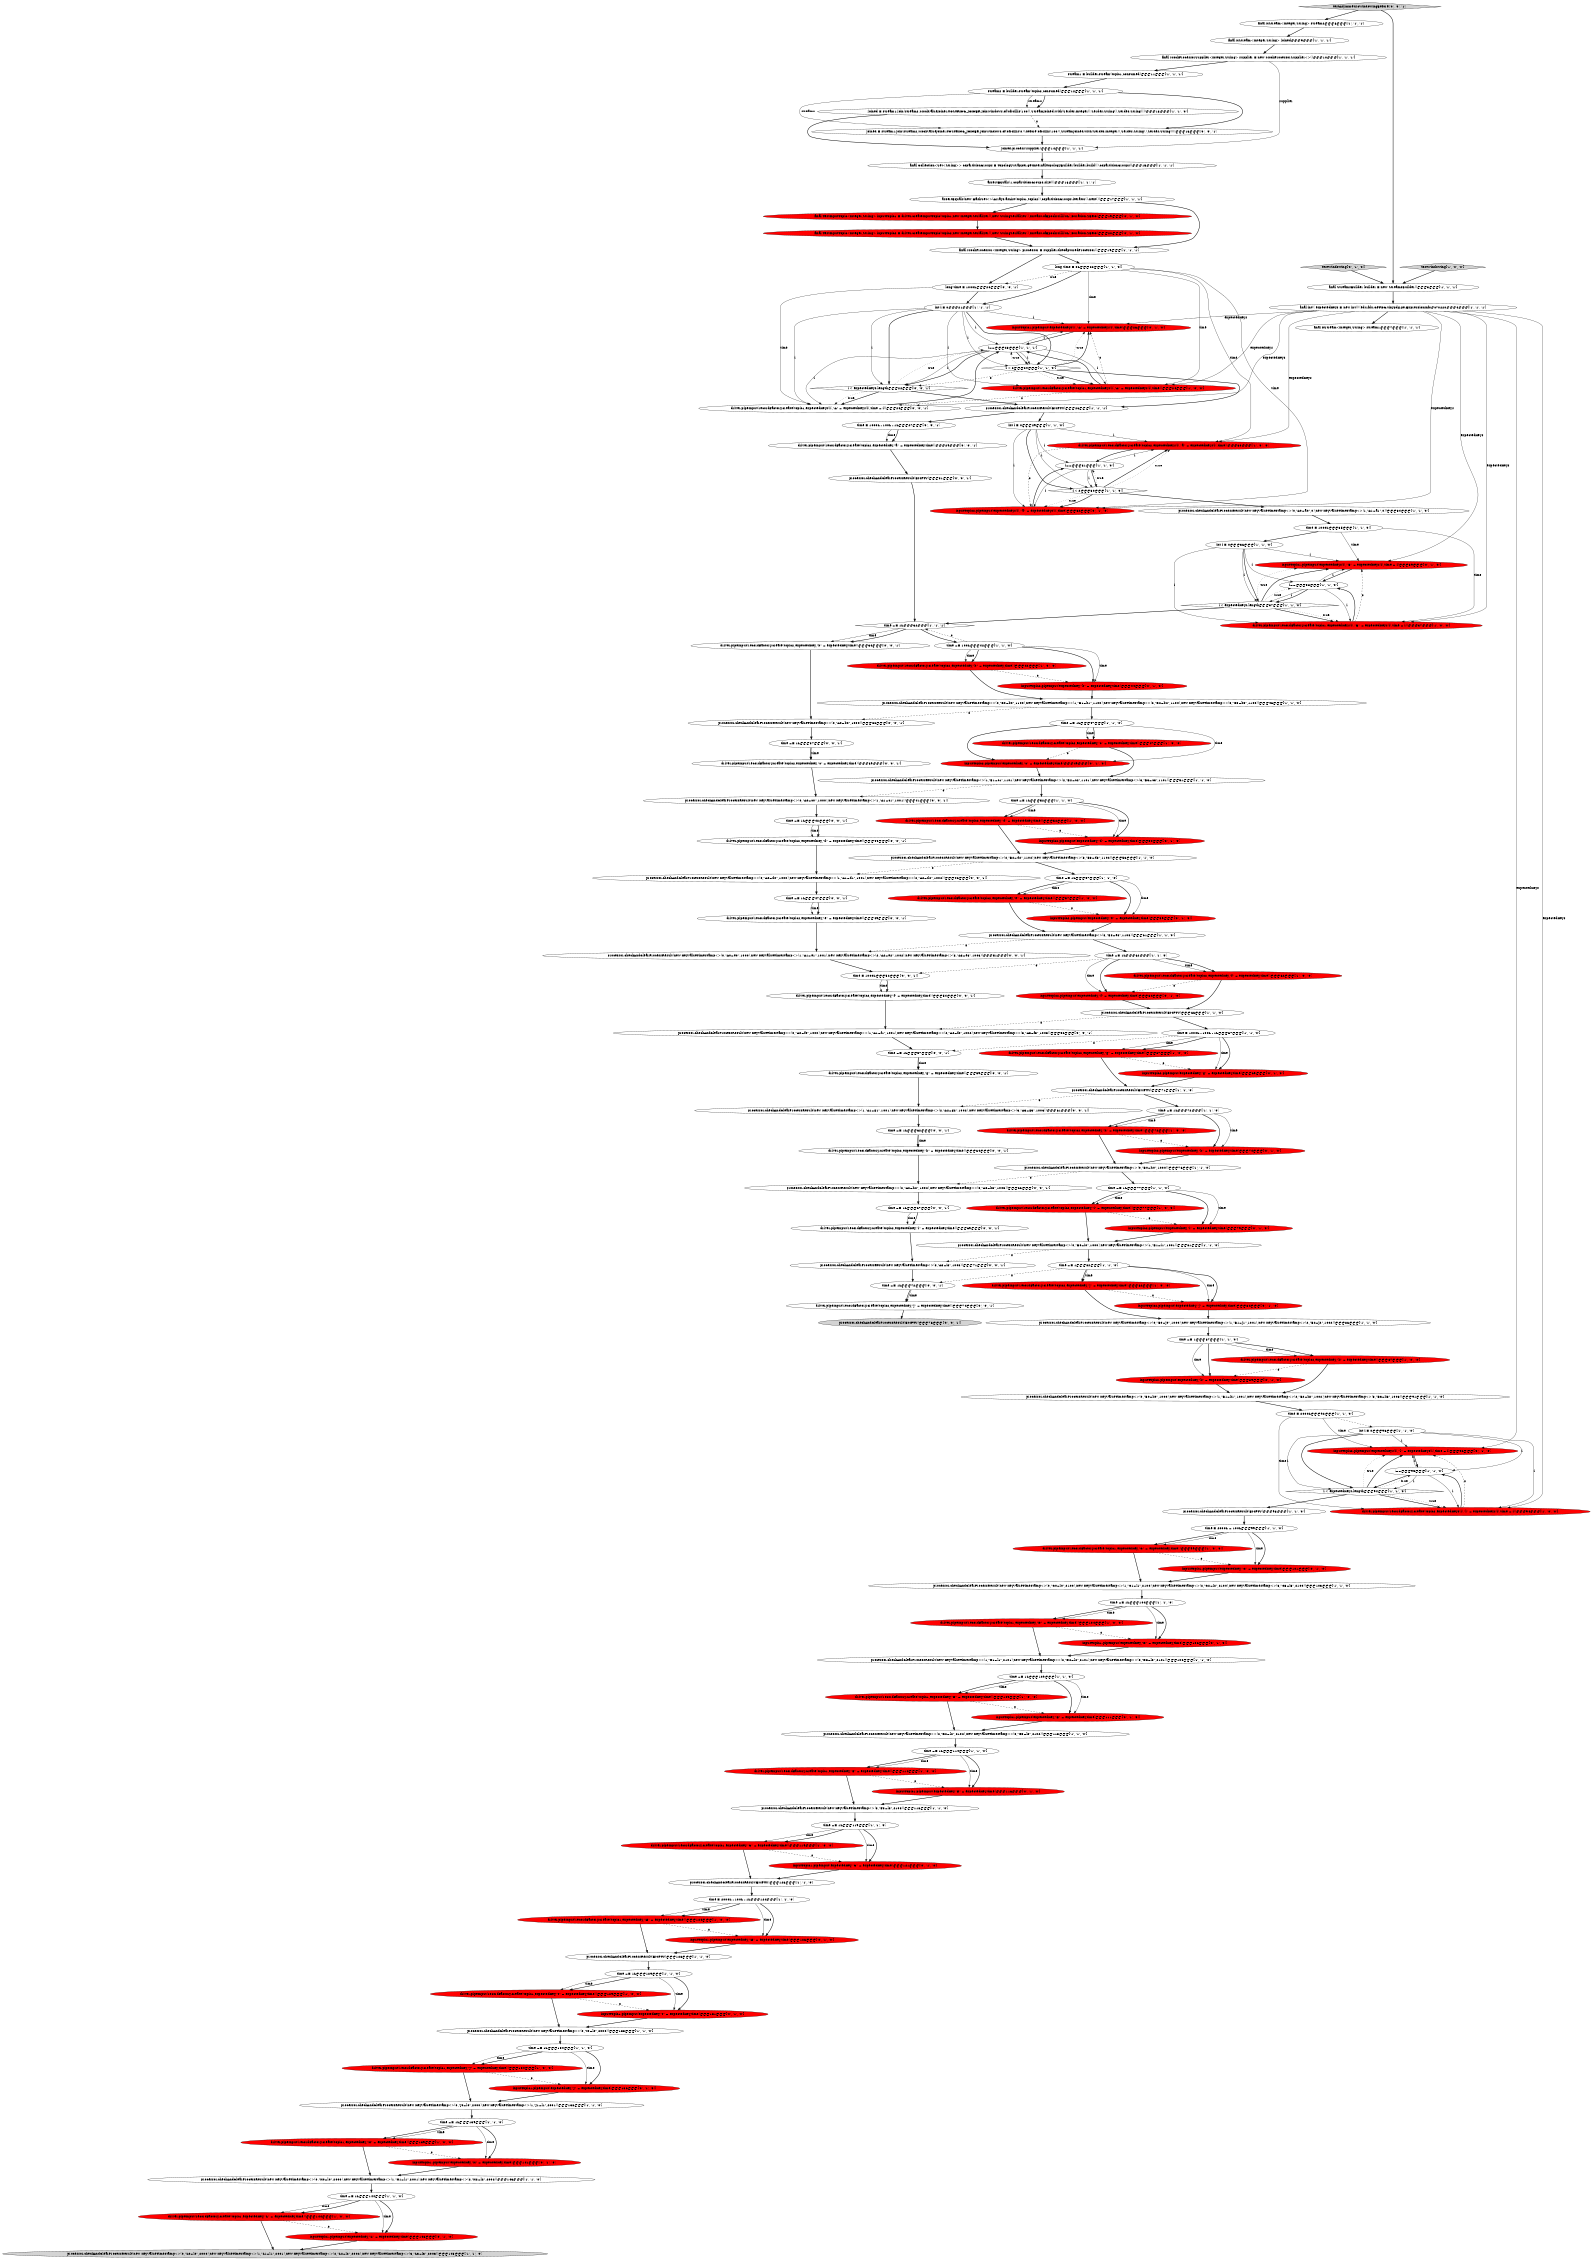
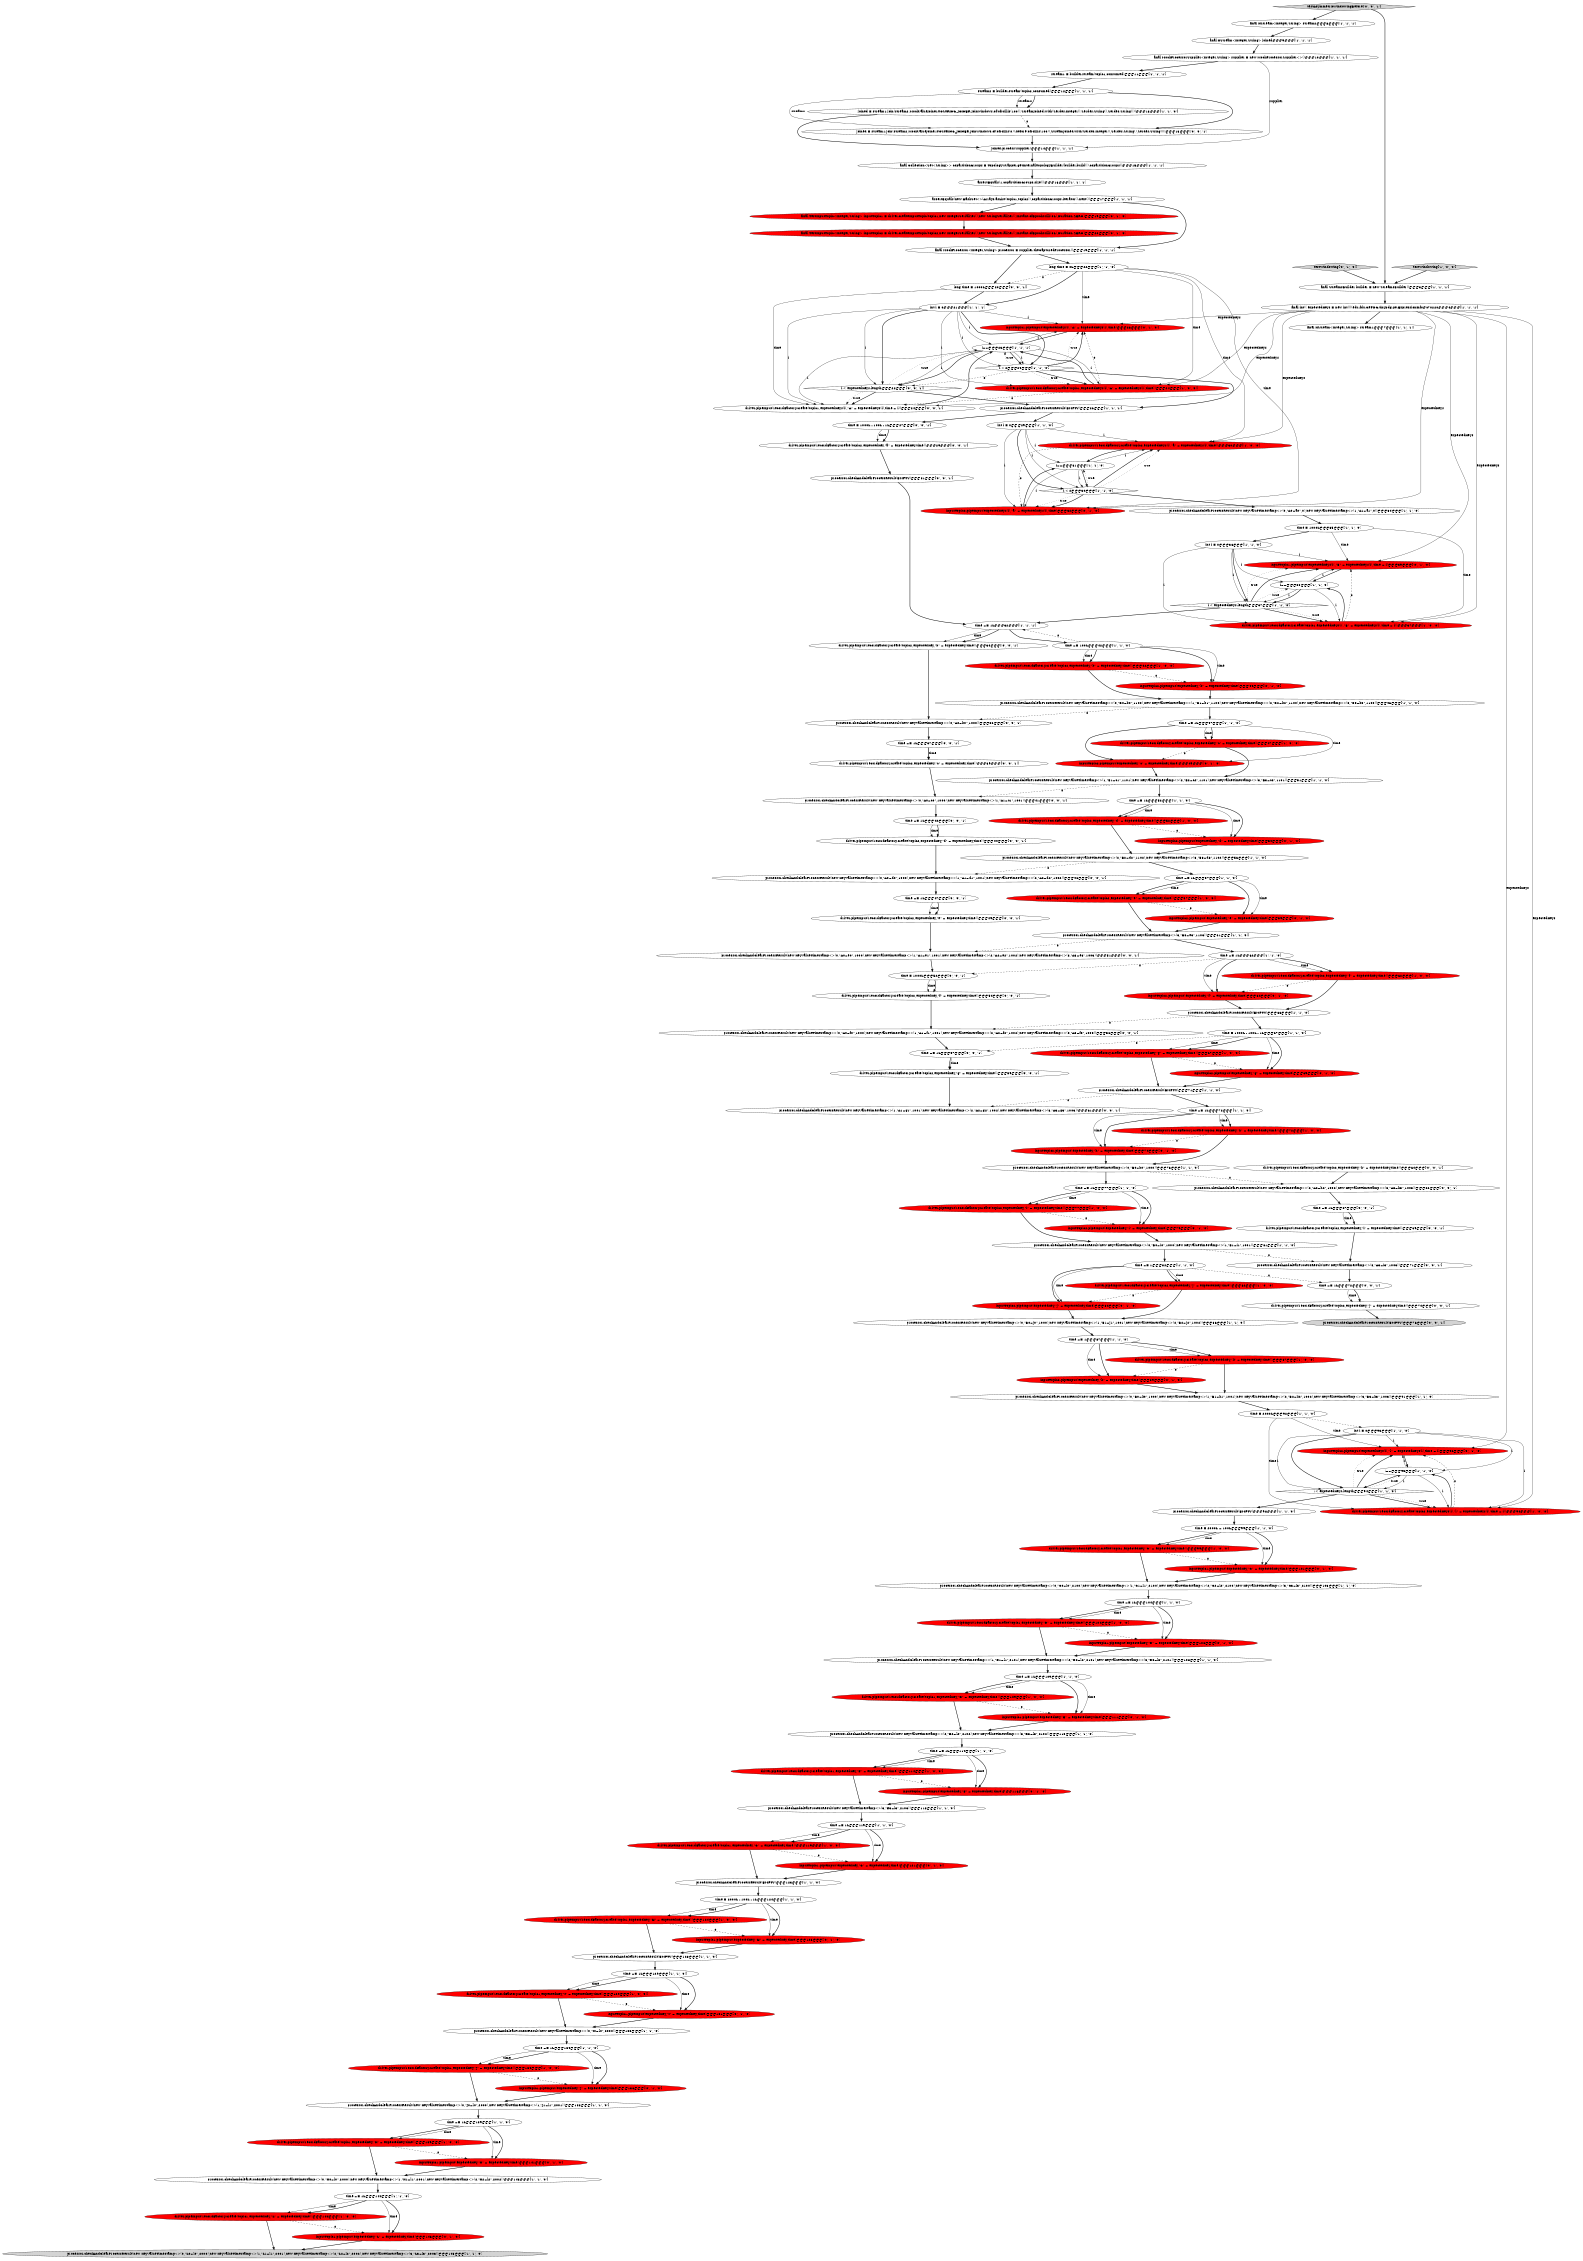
edge "long time = 0L@@@22@@@['1', '1', '0']" -> "long time = 1000L@@@20@@@['0', '0', '1']": label "true" -> "0"
node "time += 1L@@@32@@@['1', '1', '1']": shape diamond -> ellipse
node "time += 1L@@@62@@@['0', '0', '1']": removed
